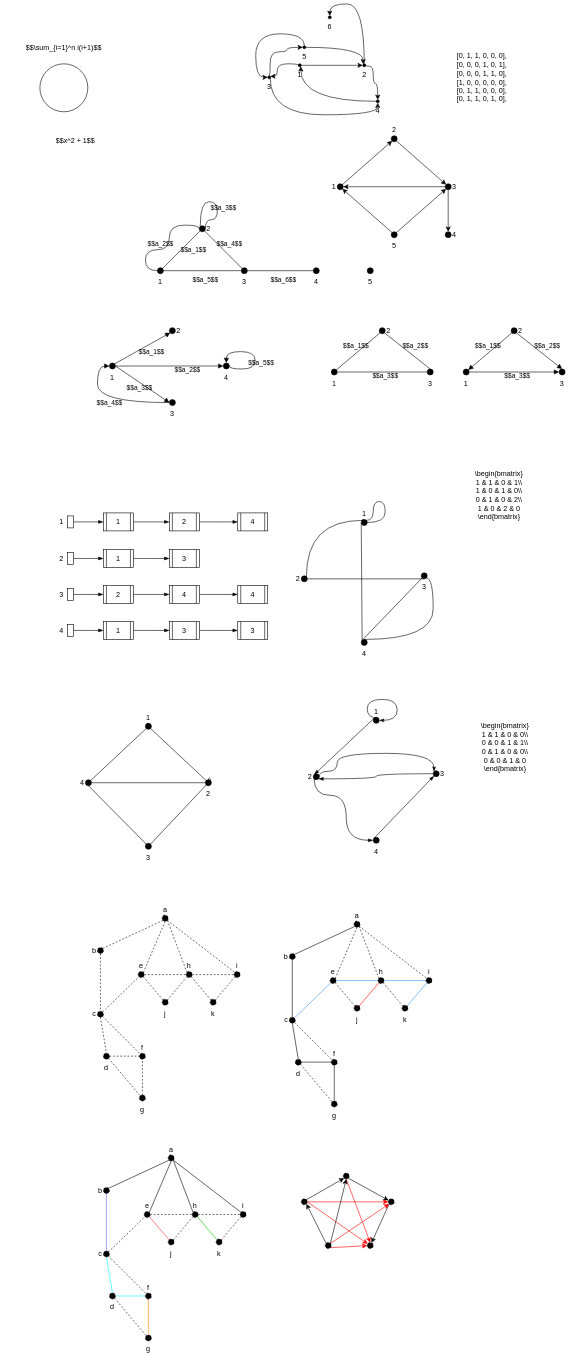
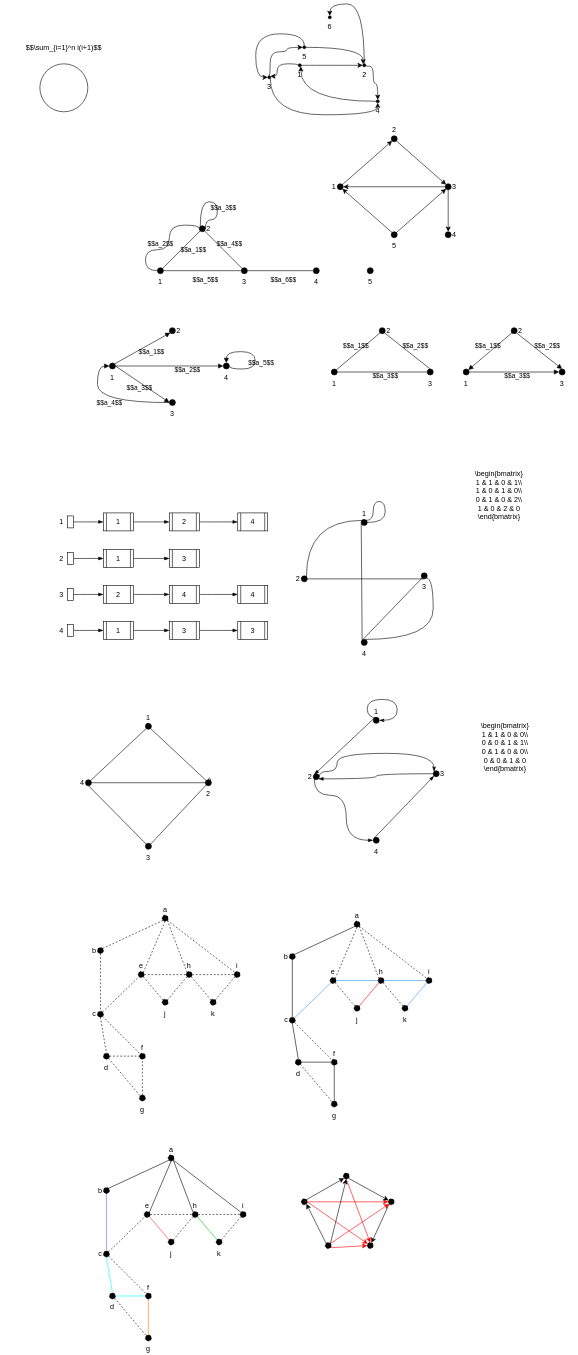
node "[0, 1, 1, 0, 0, 0], [0, 0, 0, 1, 0, 1], [0, 0, 0, 1, 1, 0], [1, 0, 0, 0, 0, 0], [0, 1, 1, 0, 0, 0], [0, 1, 1, 0, 1, 0],": removed
node "$$x^2 + 1$$": removed
